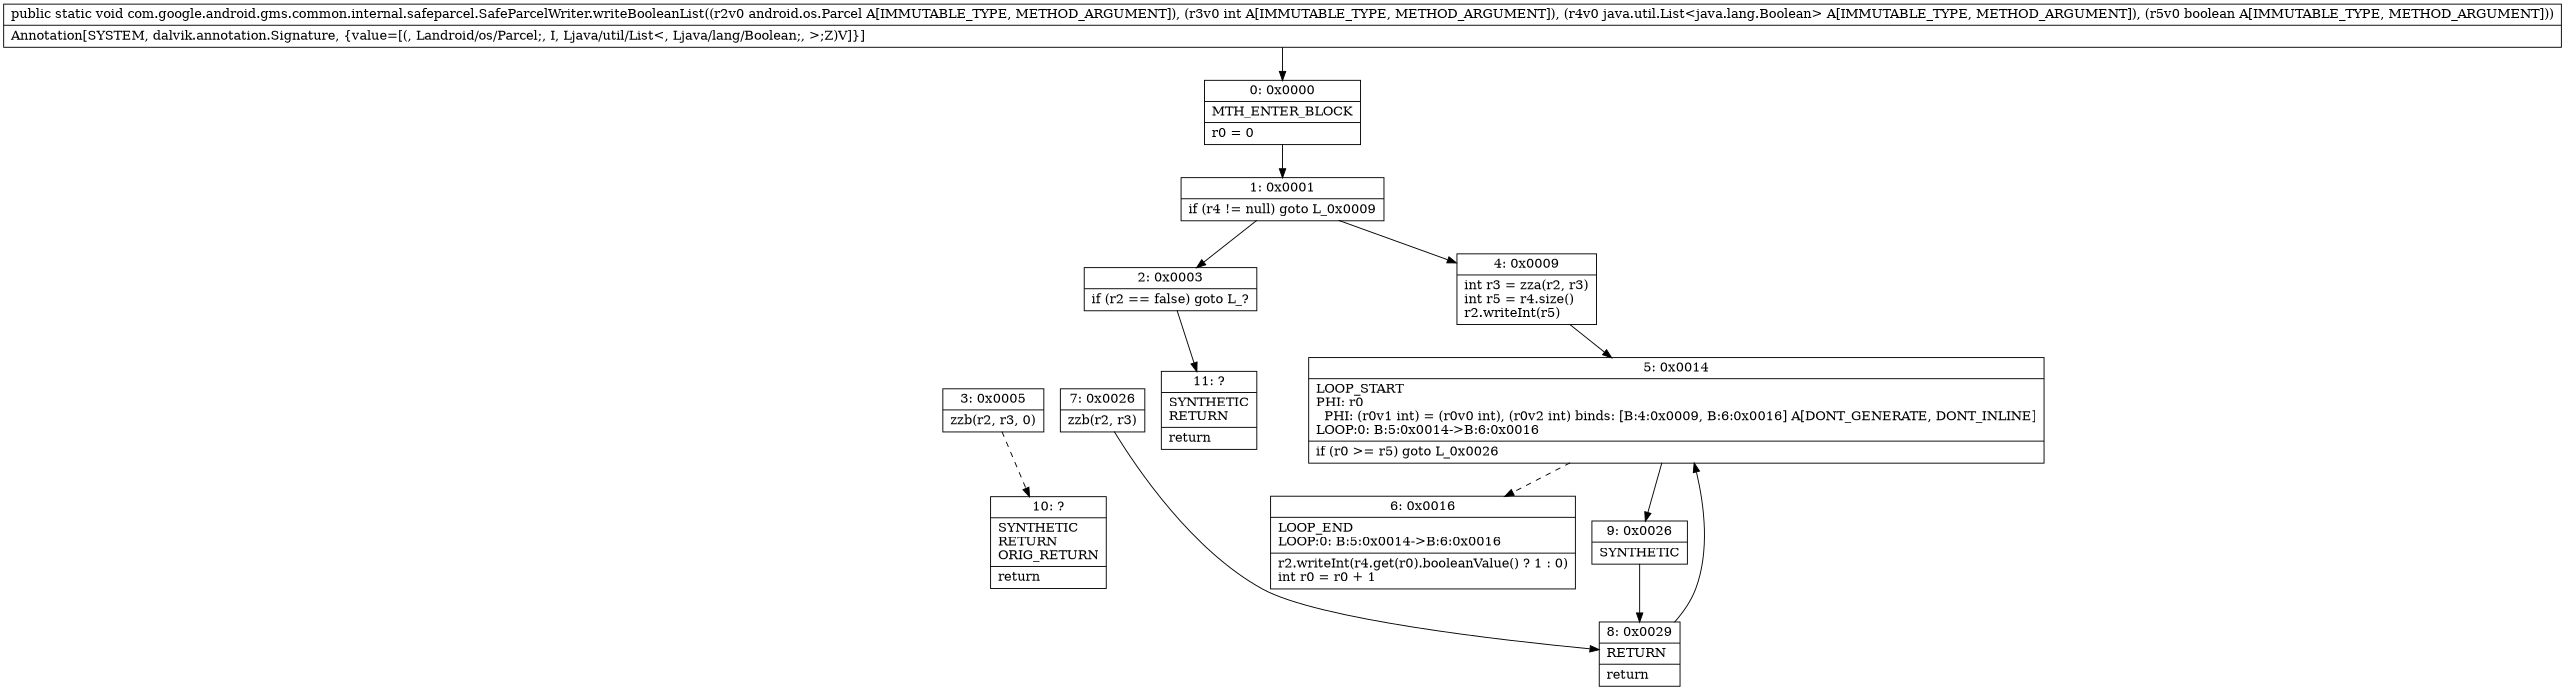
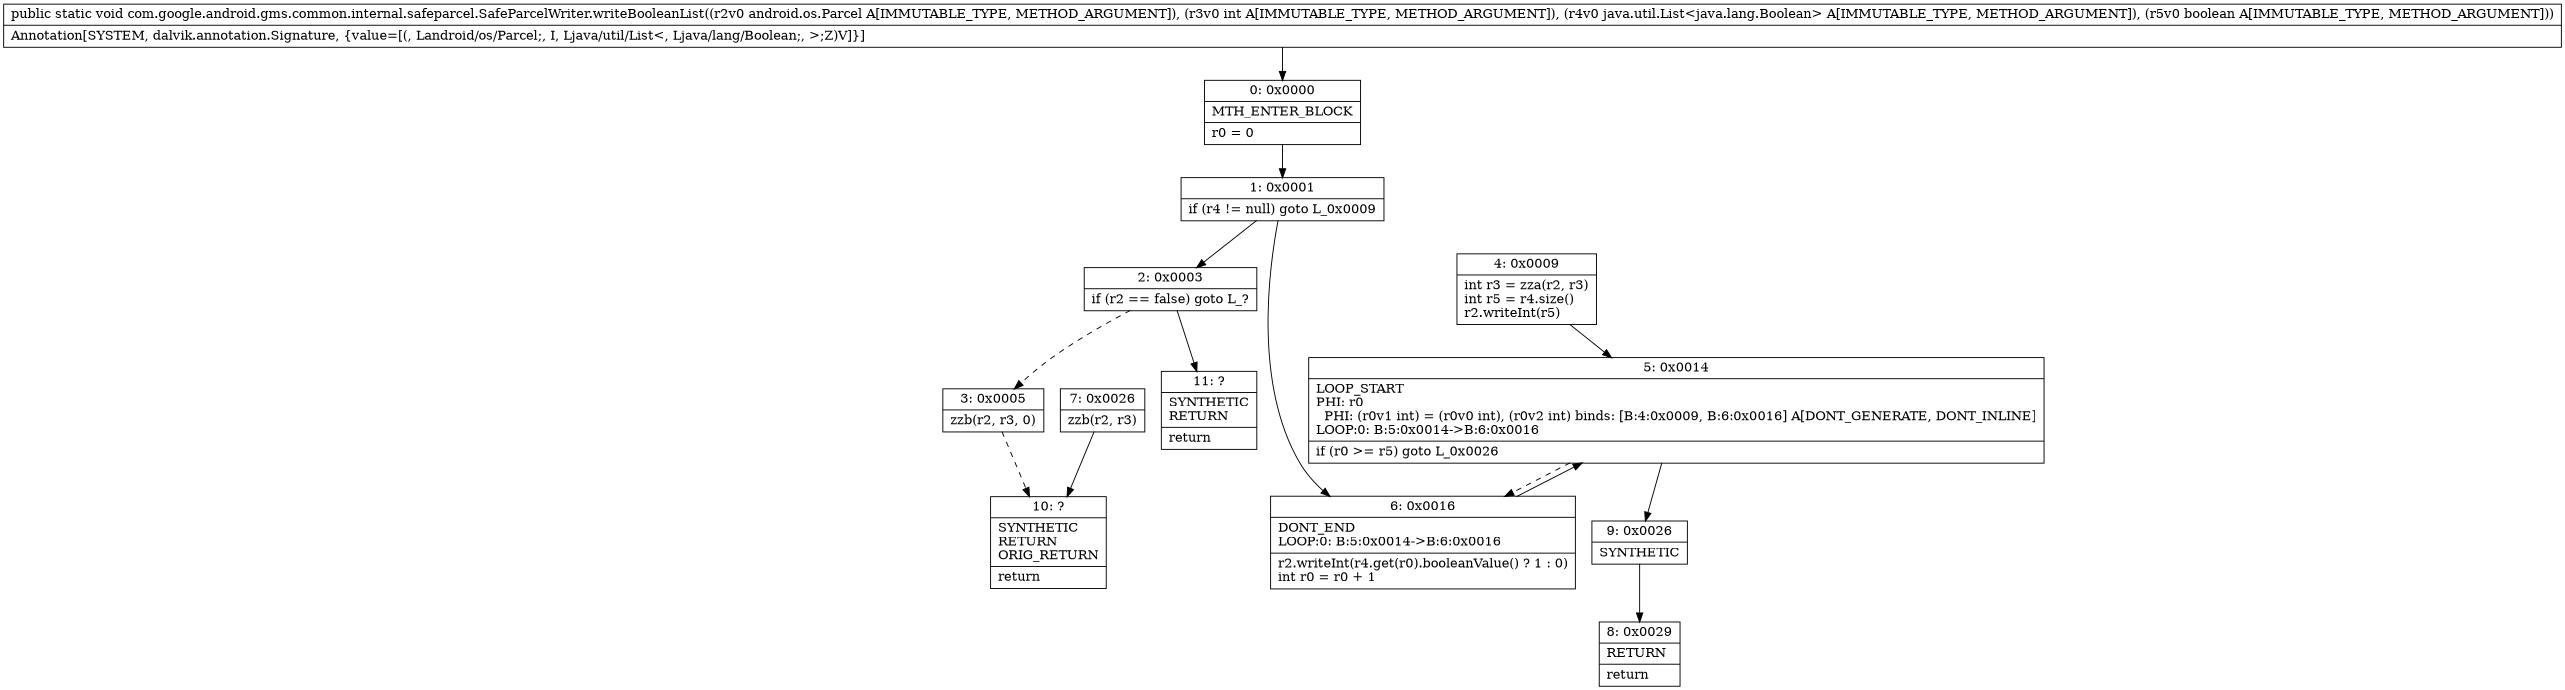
edge "1: 0x0001" -> "4: 0x0009": now "1: 0x0001" -> "6: 0x0016"
edge "2: 0x0003" -> "3: 0x0005": added
node "6: 0x0016": text "LOOP_END" -> "DONT_END"
edge "8: 0x0029" -> "5: 0x0014": now "6: 0x0016" -> "5: 0x0014"
edge "7: 0x0026" -> "8: 0x0029": now "7: 0x0026" -> "10: ?"
